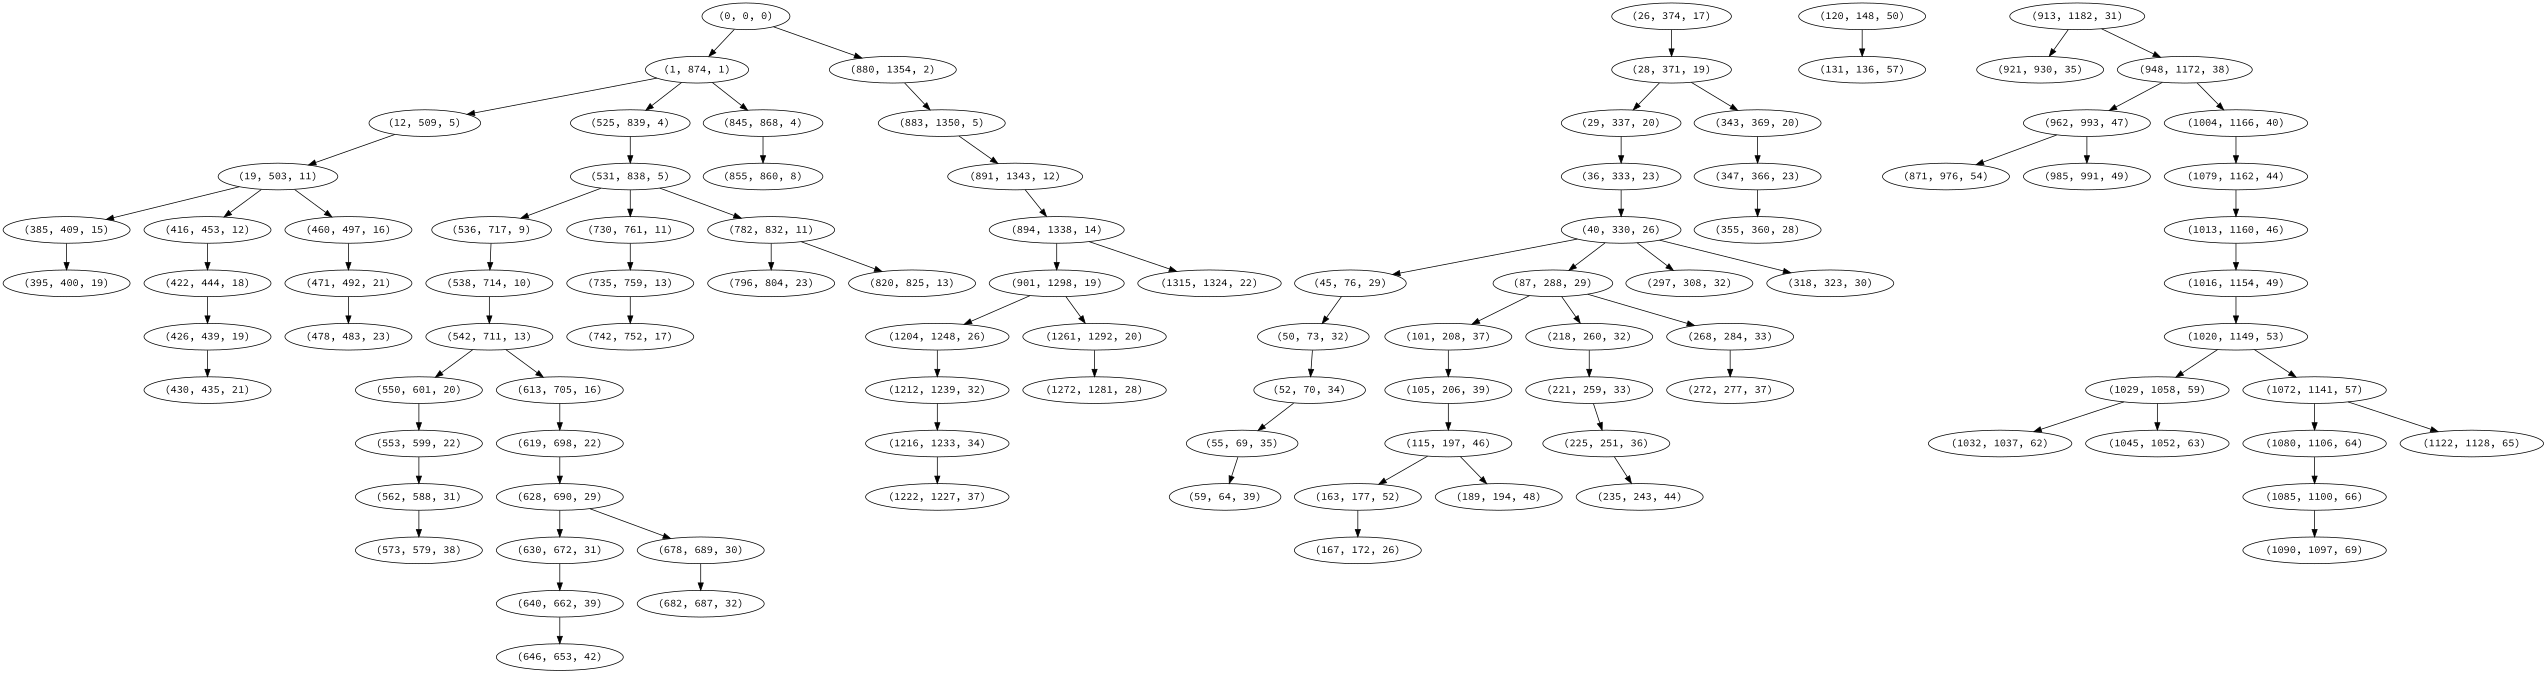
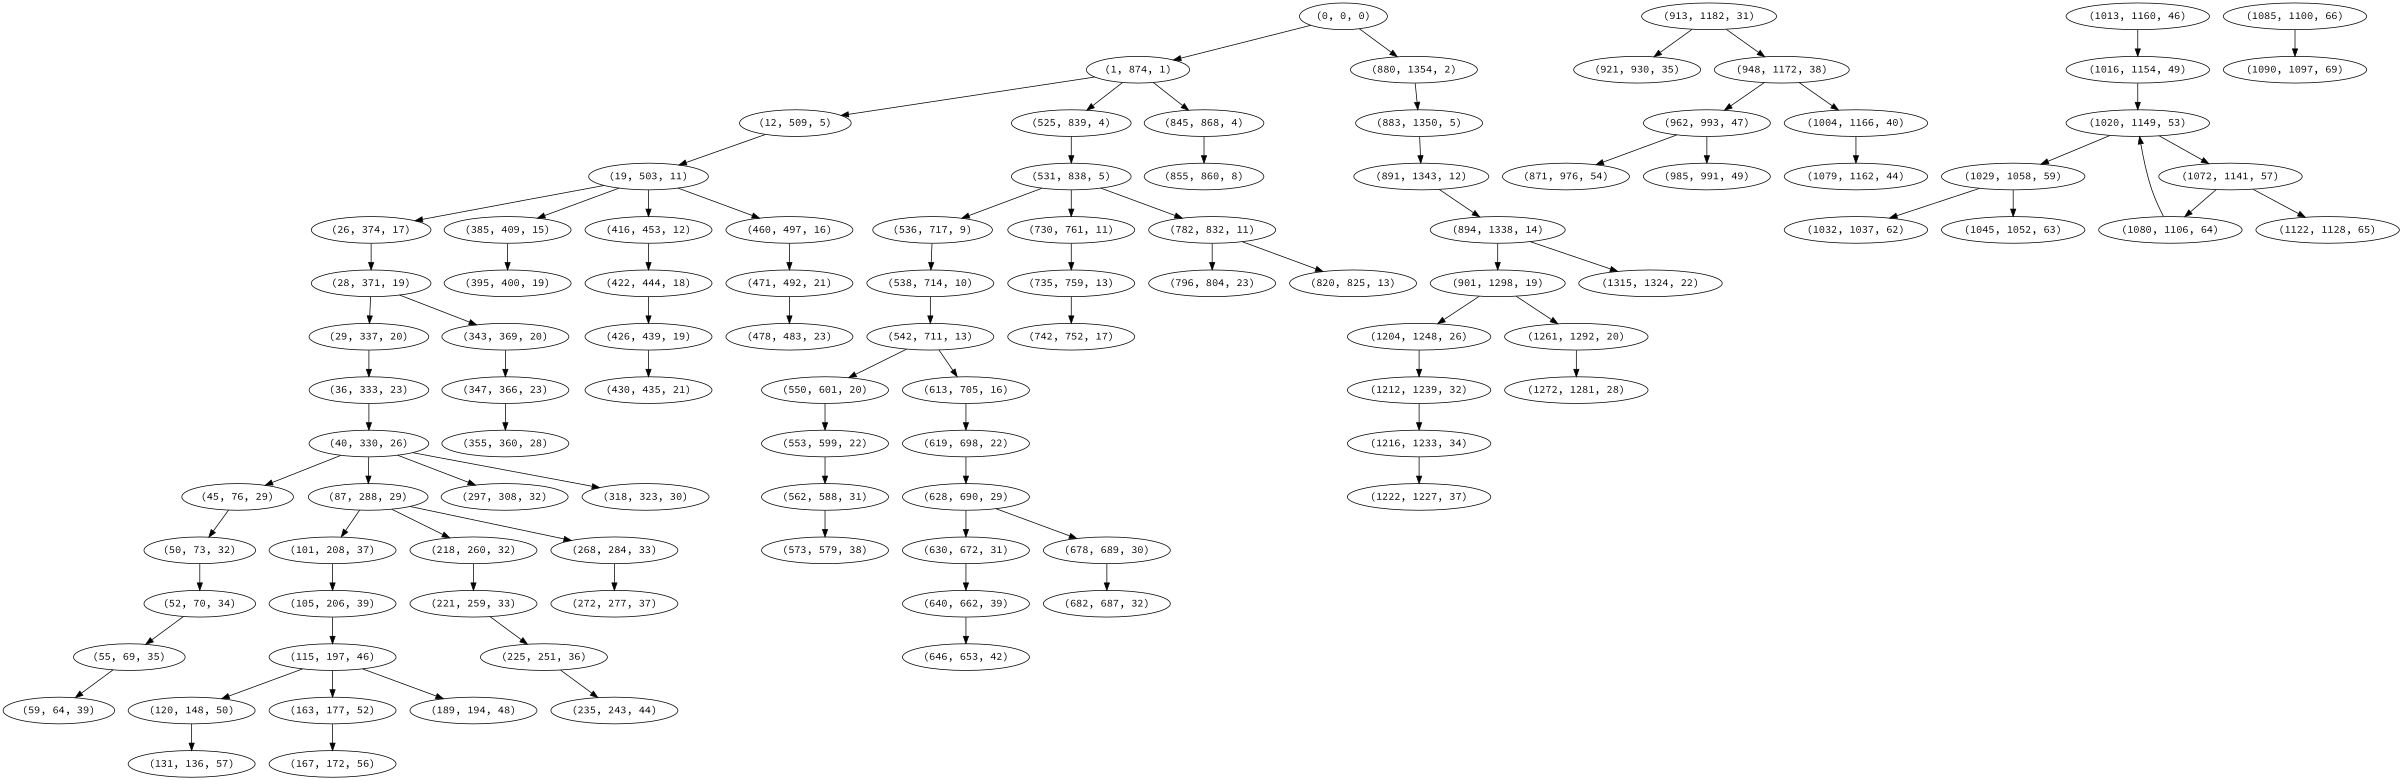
edge "(1079, 1162, 44)" -> "(1013, 1160, 46)": removed
edge "(19, 503, 11)" -> "(26, 374, 17)": added
edge "(1080, 1106, 64)" -> "(1085, 1100, 66)": now "(1080, 1106, 64)" -> "(1020, 1149, 53)"
node "(167, 172, 26)": label "(167, 172, 26)" -> "(167, 172, 56)"
edge "(115, 197, 46)" -> "(120, 148, 50)": added
